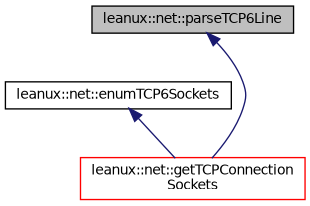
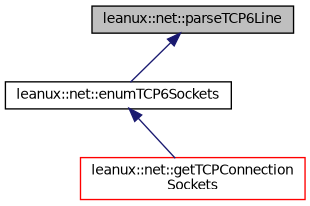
edge "leanux::net::getTCPConnection Sockets" -> "leanux::net::parseTCP6Line": now "leanux::net::enumTCP6Sockets" -> "leanux::net::parseTCP6Line"
